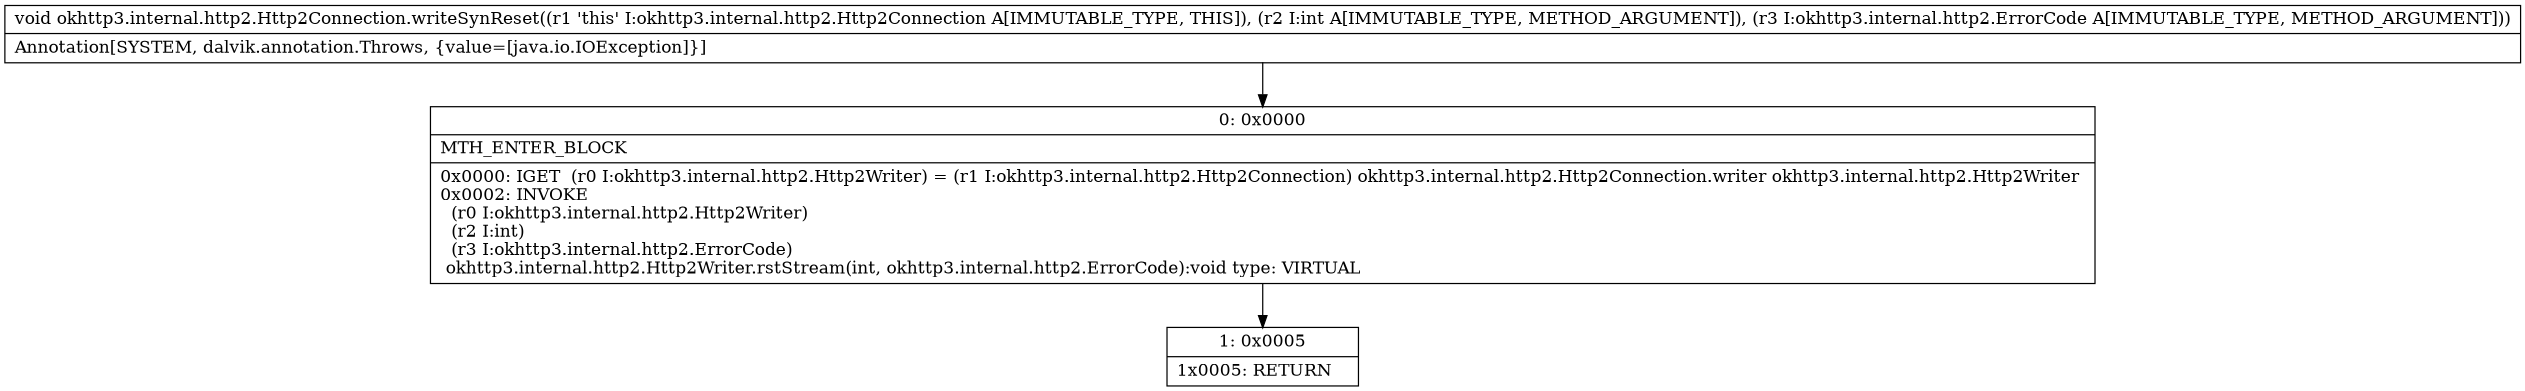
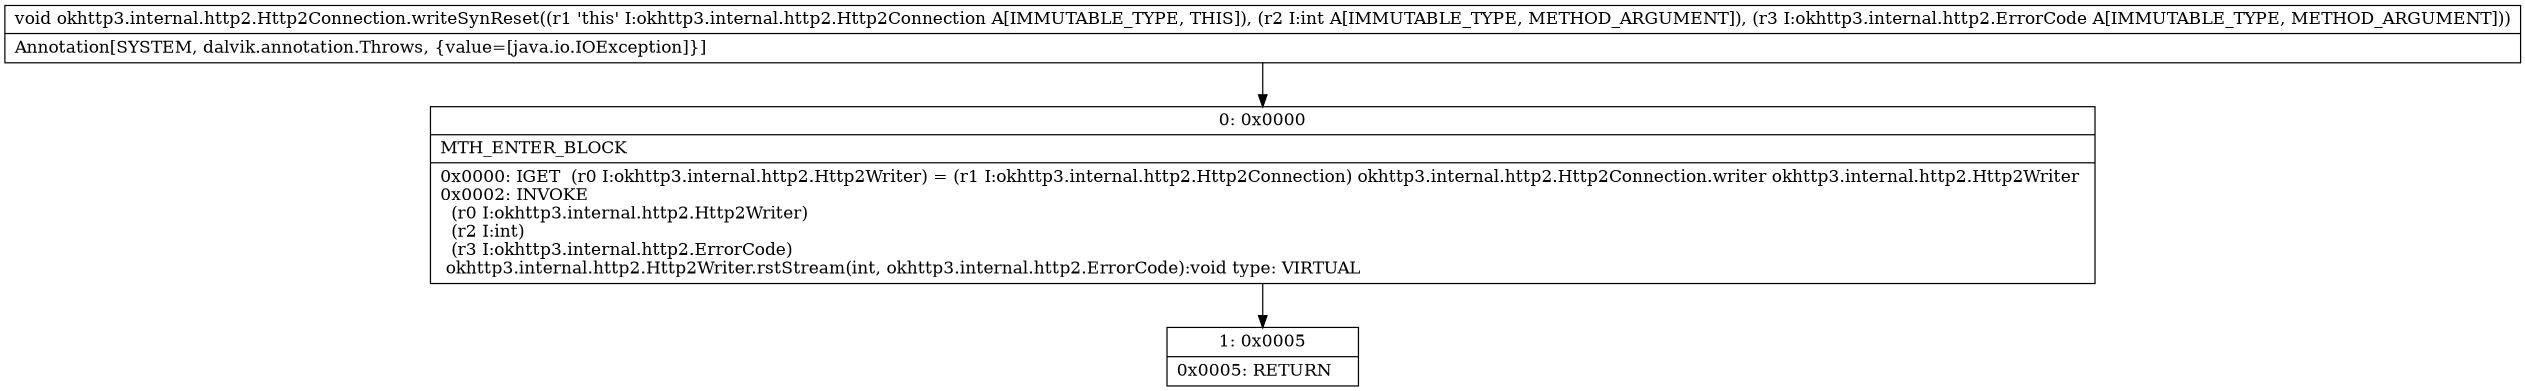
node "1: 0x0005": text "1x0005: RETURN" -> "0x0005: RETURN"
